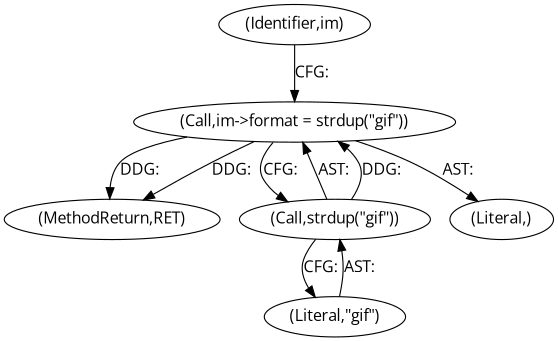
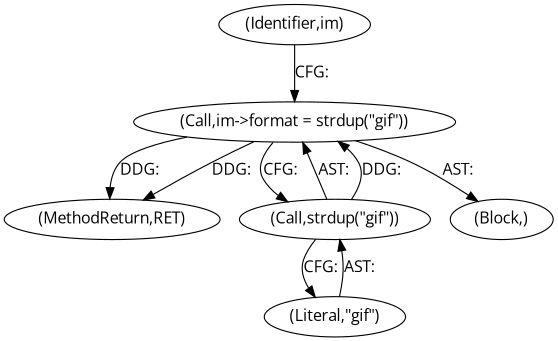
node "(Literal,)": label "(Literal,)" -> "(Block,)"
